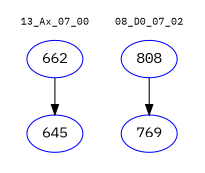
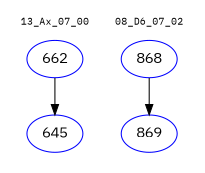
cluster "08_D0_07_02": label "08_D0_07_02" -> "08_D6_07_02"
node "808": label "808" -> "868"
node "769": label "769" -> "869"
